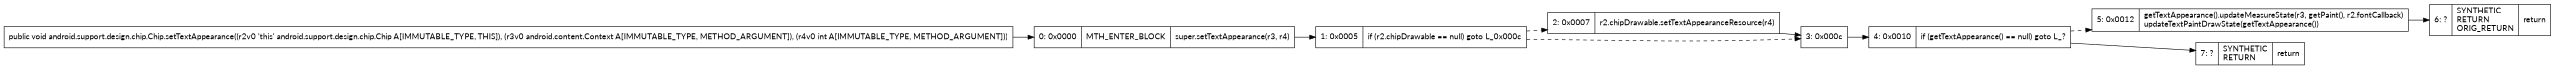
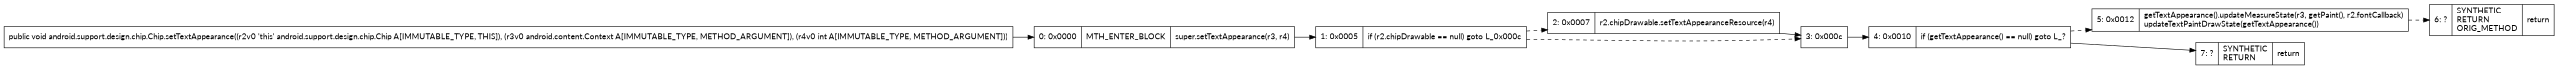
edge "5: 0x0012" -> "6: ?": style solid -> dashed
node "6: ?": text "ORIG_RETURN" -> "ORIG_METHOD"
